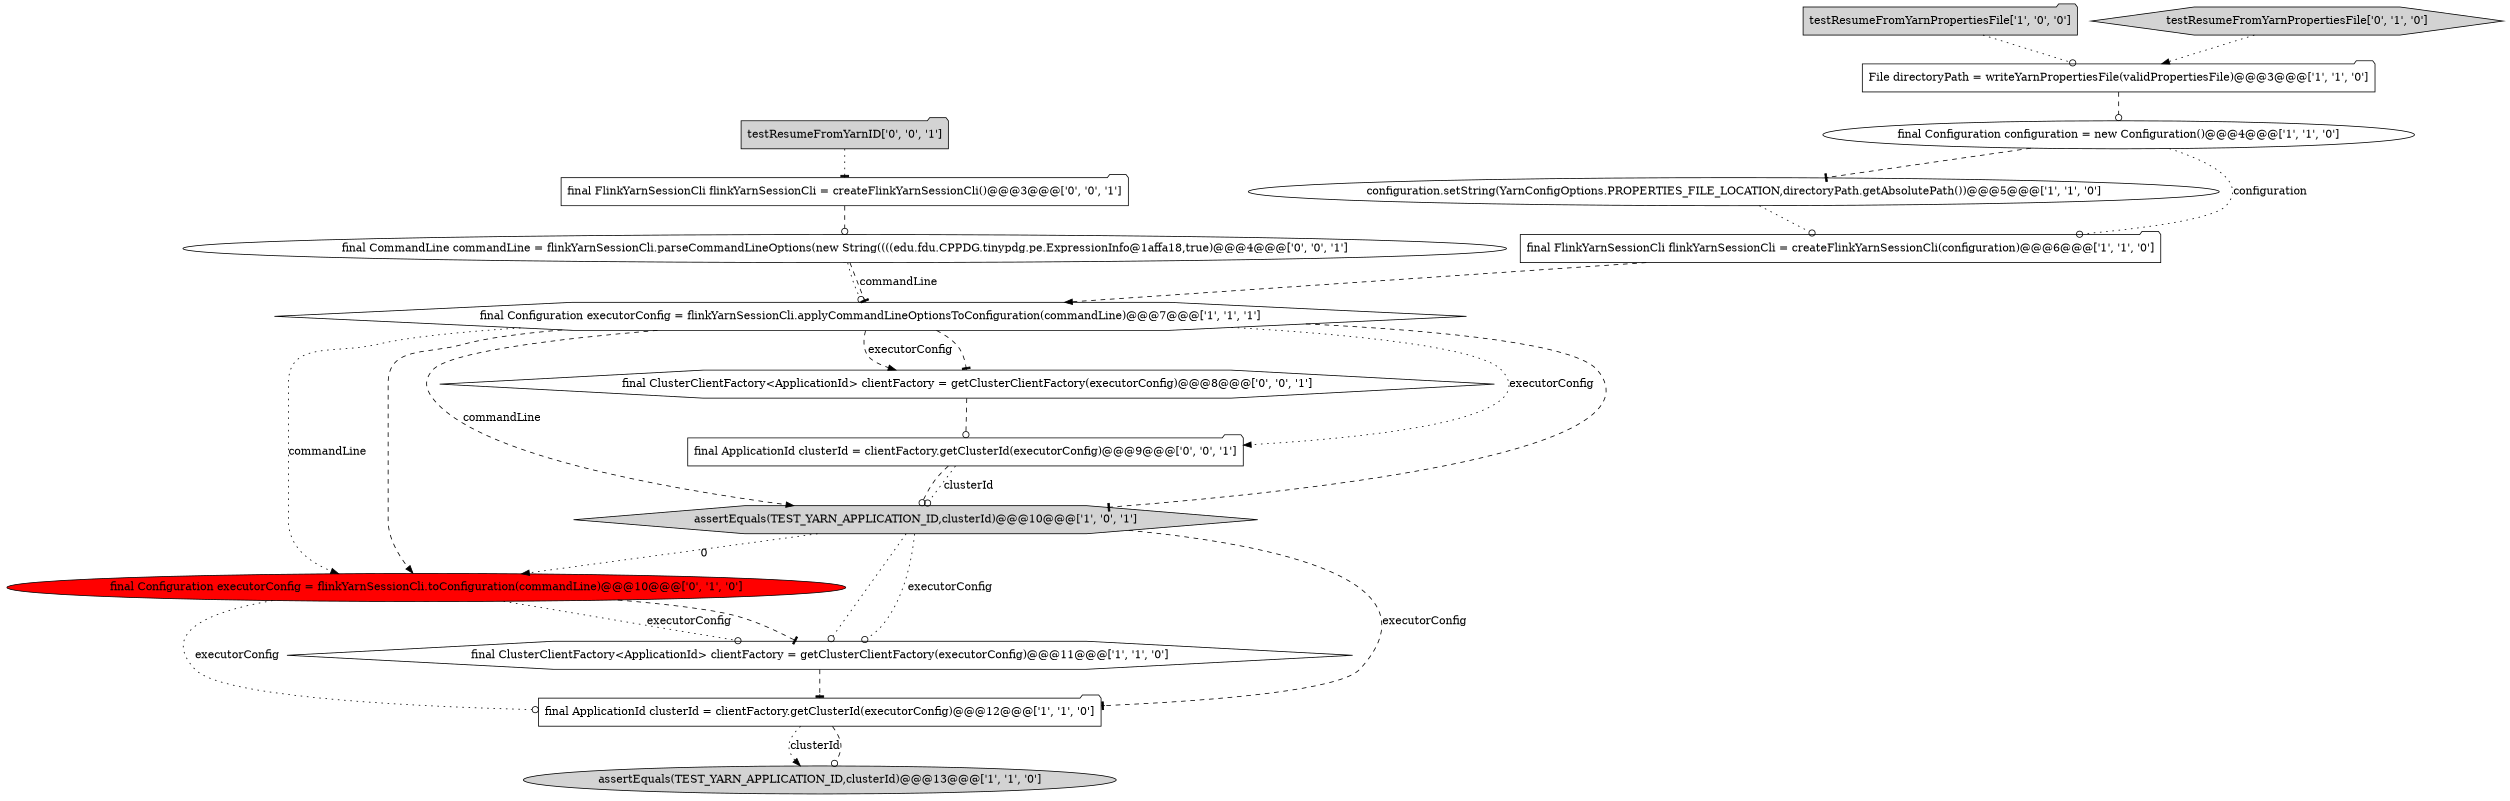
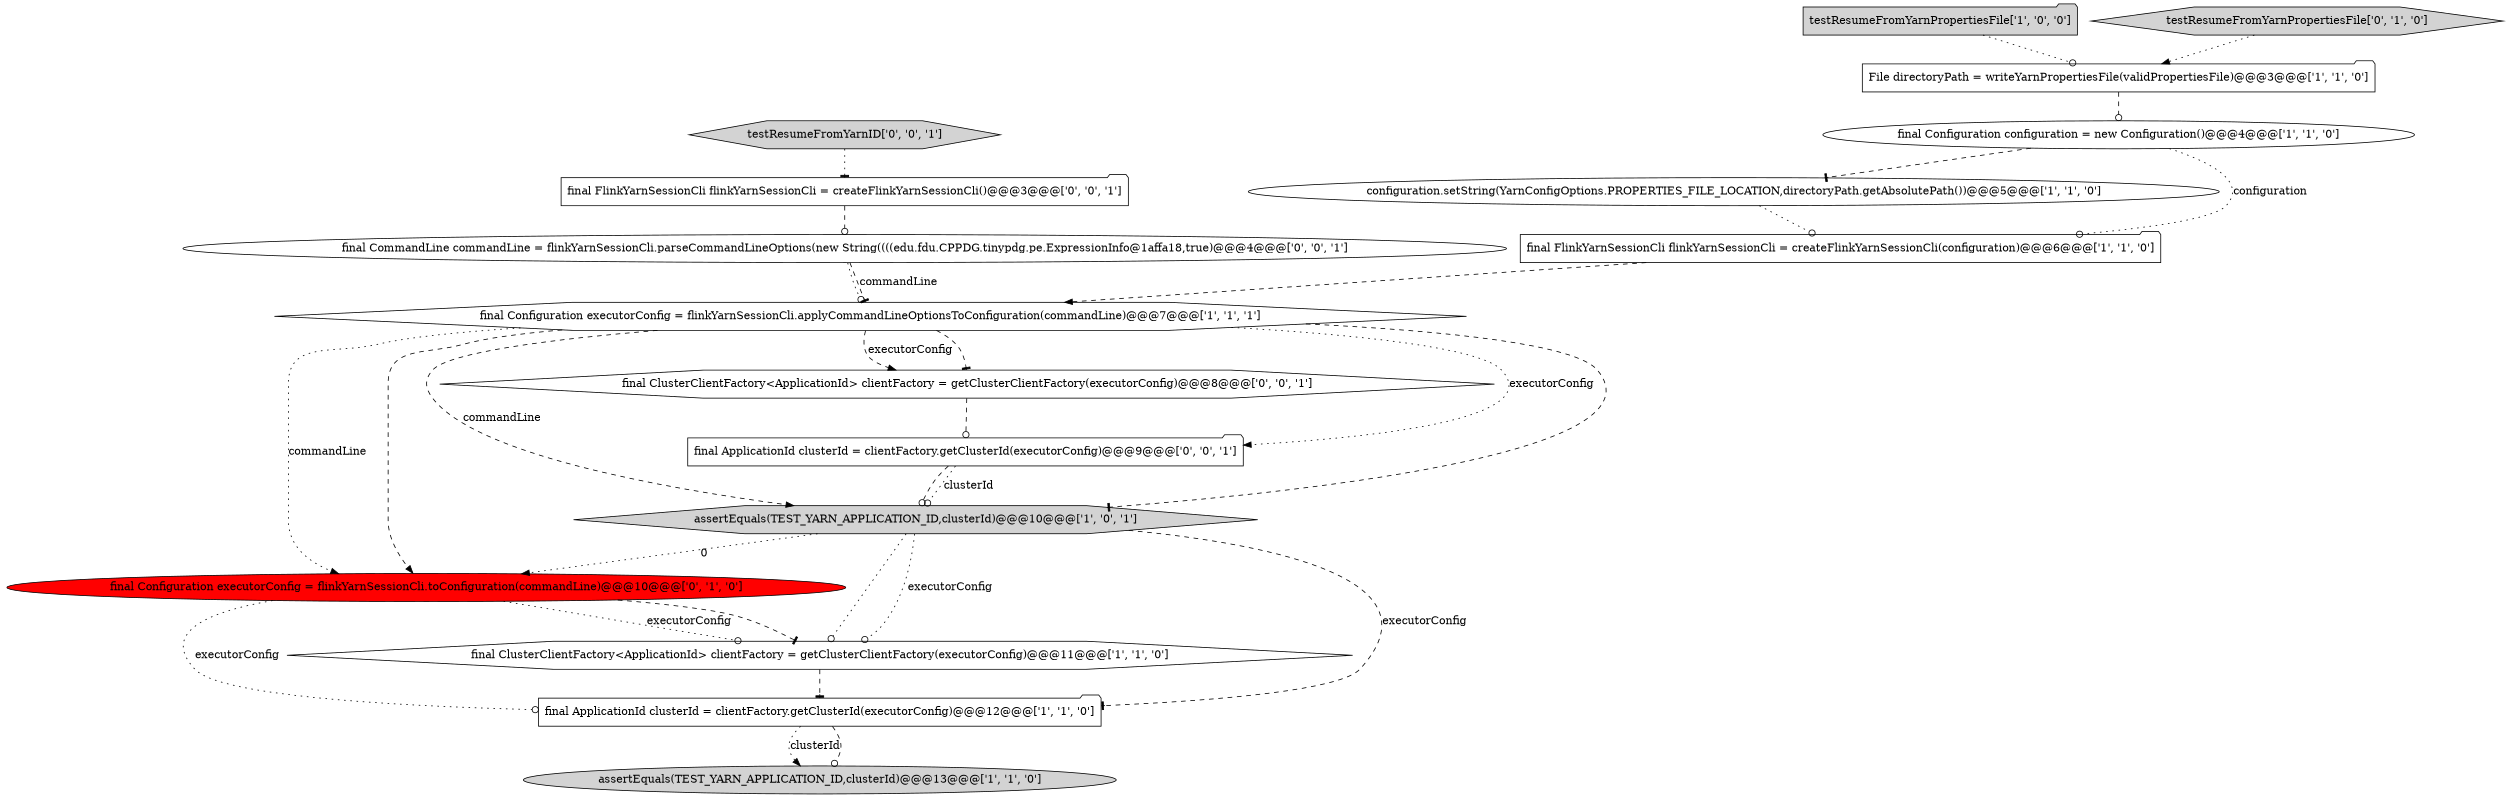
node "testResumeFromYarnID['0', '0', '1']": shape folder -> hexagon
